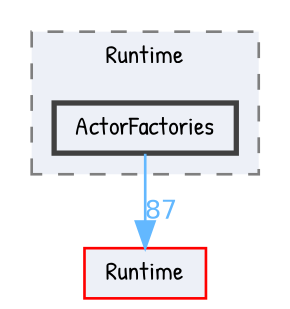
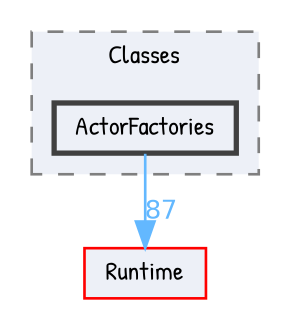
cluster "Runtime": label "Runtime" -> "Classes"
